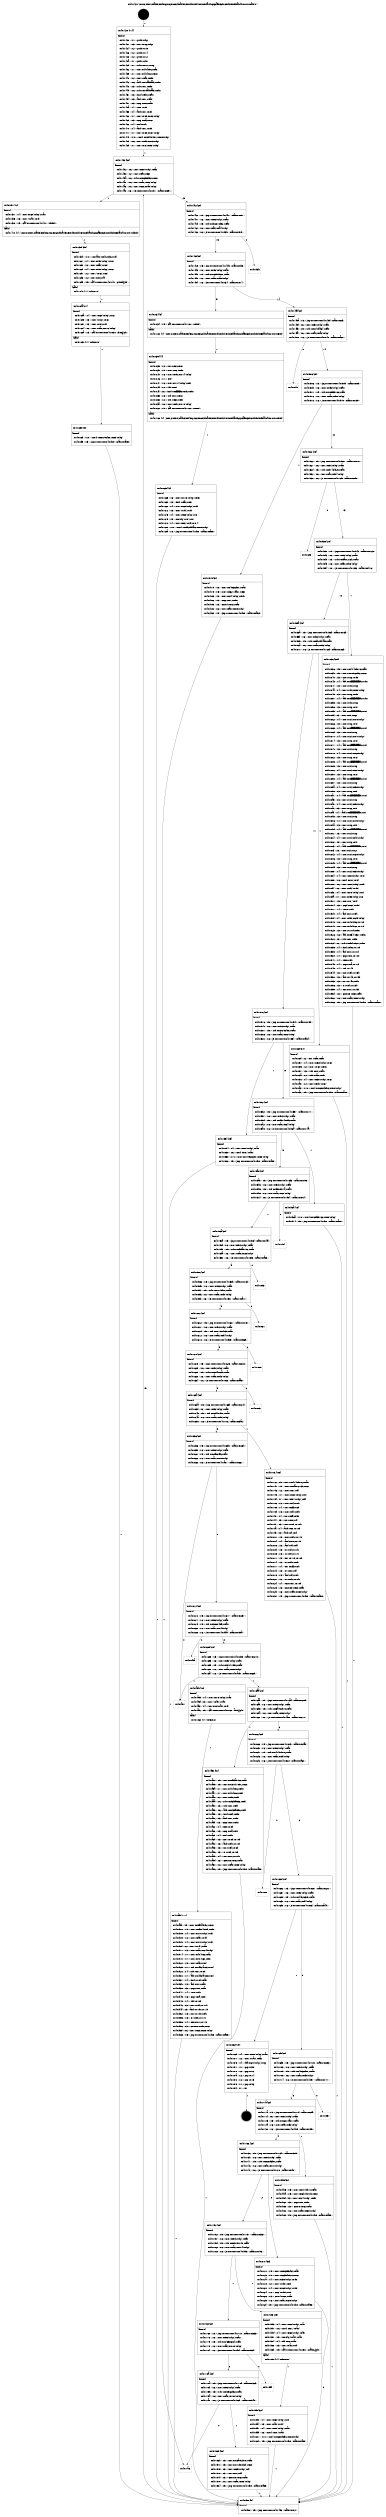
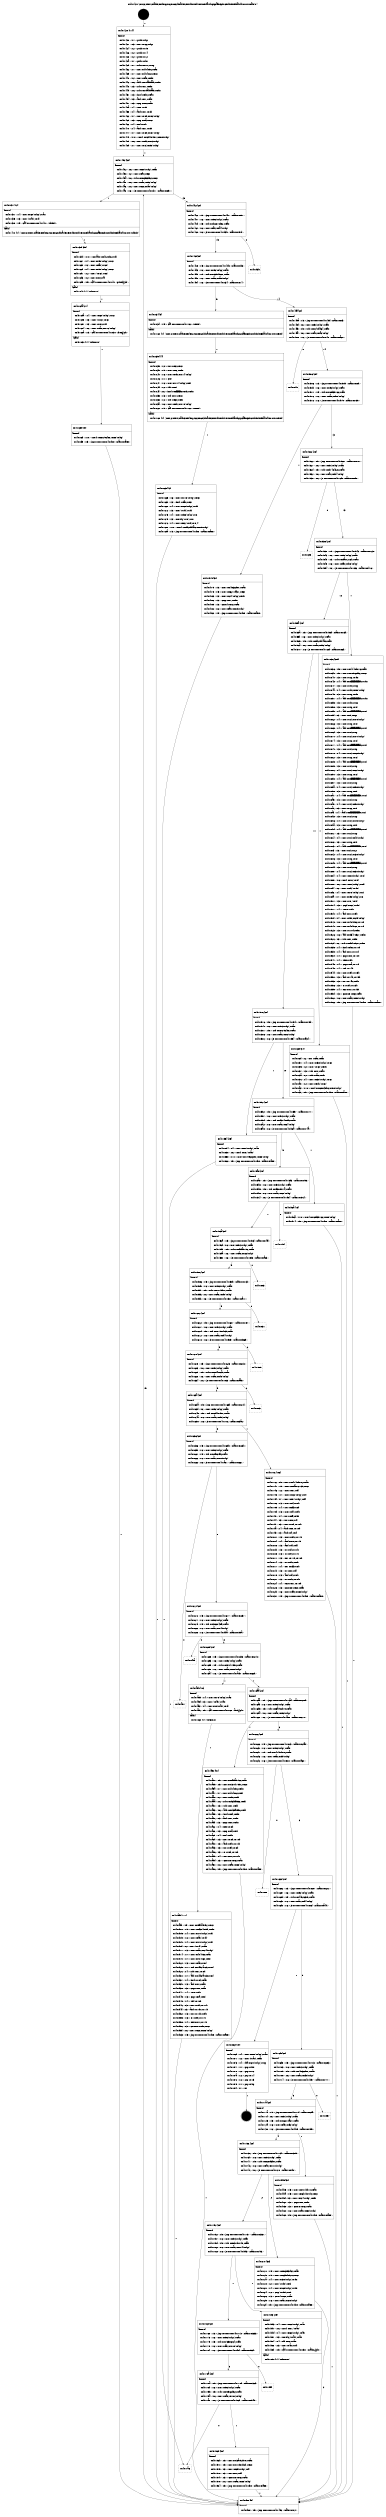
edge "0x40168e [28]" -> "0x401a81": now "0x40168e [28]" -> "0x401aeb [16]"
node "0x401bf0 [32]": removed
